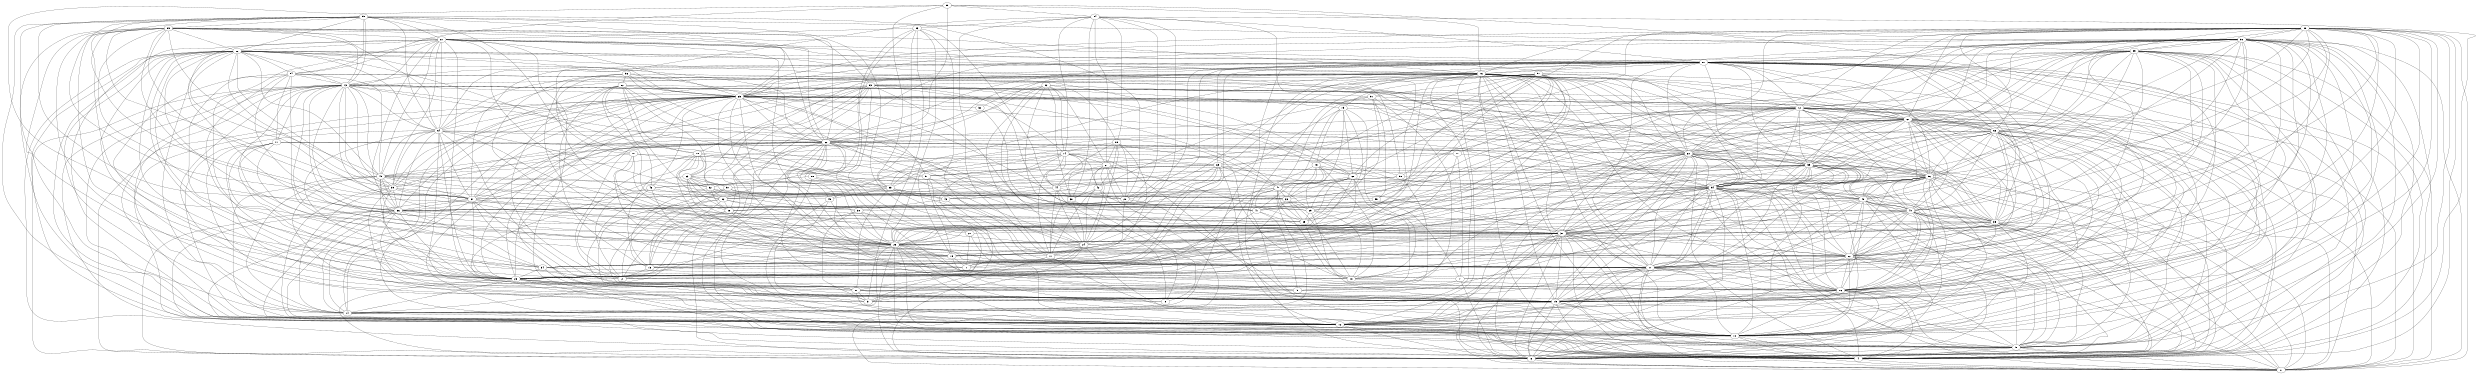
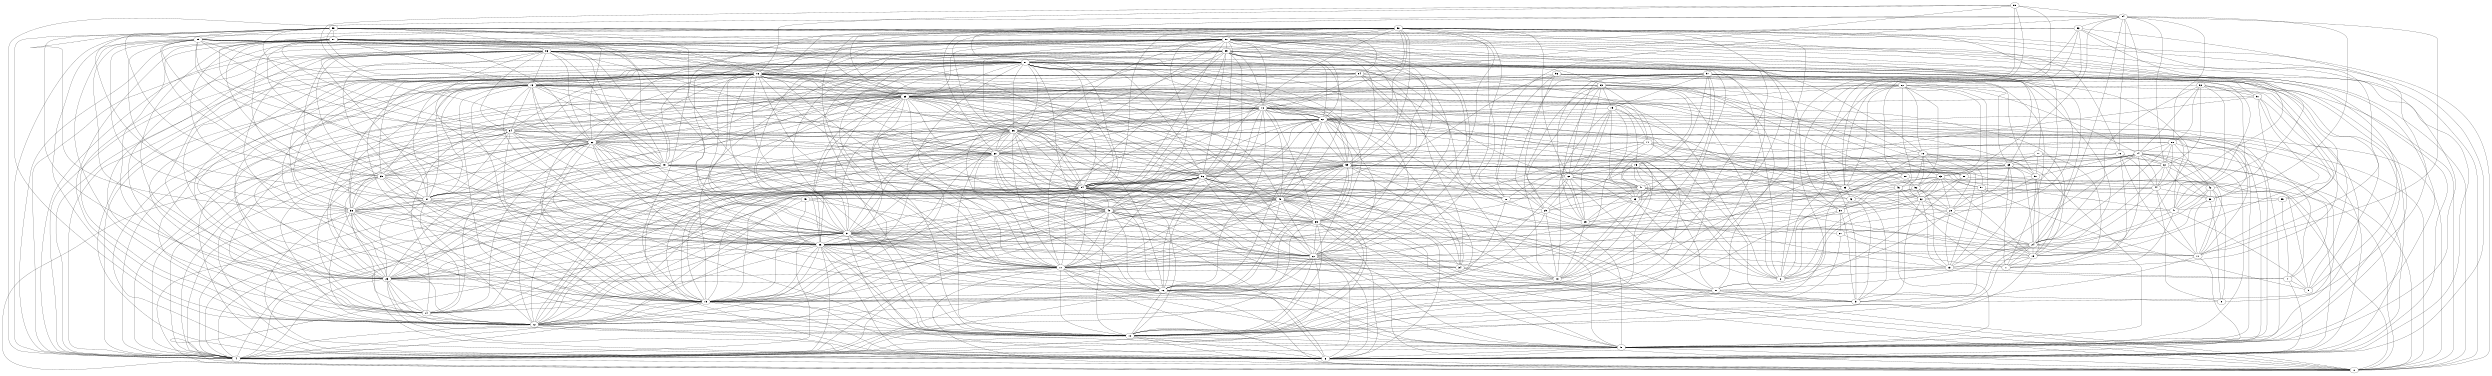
edge "87" -> "89": now "39" -> "89"
edge "49" -> "90": added
node "50": removed
